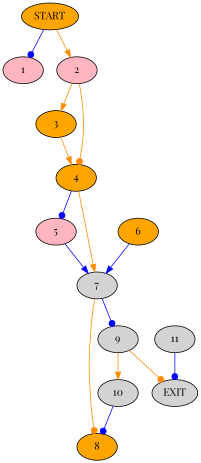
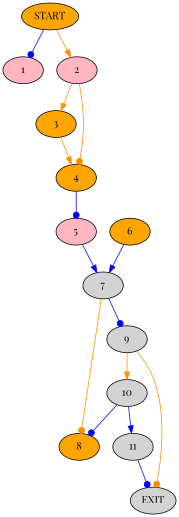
edge "4" -> "7": removed
edge "10" -> "11": added
